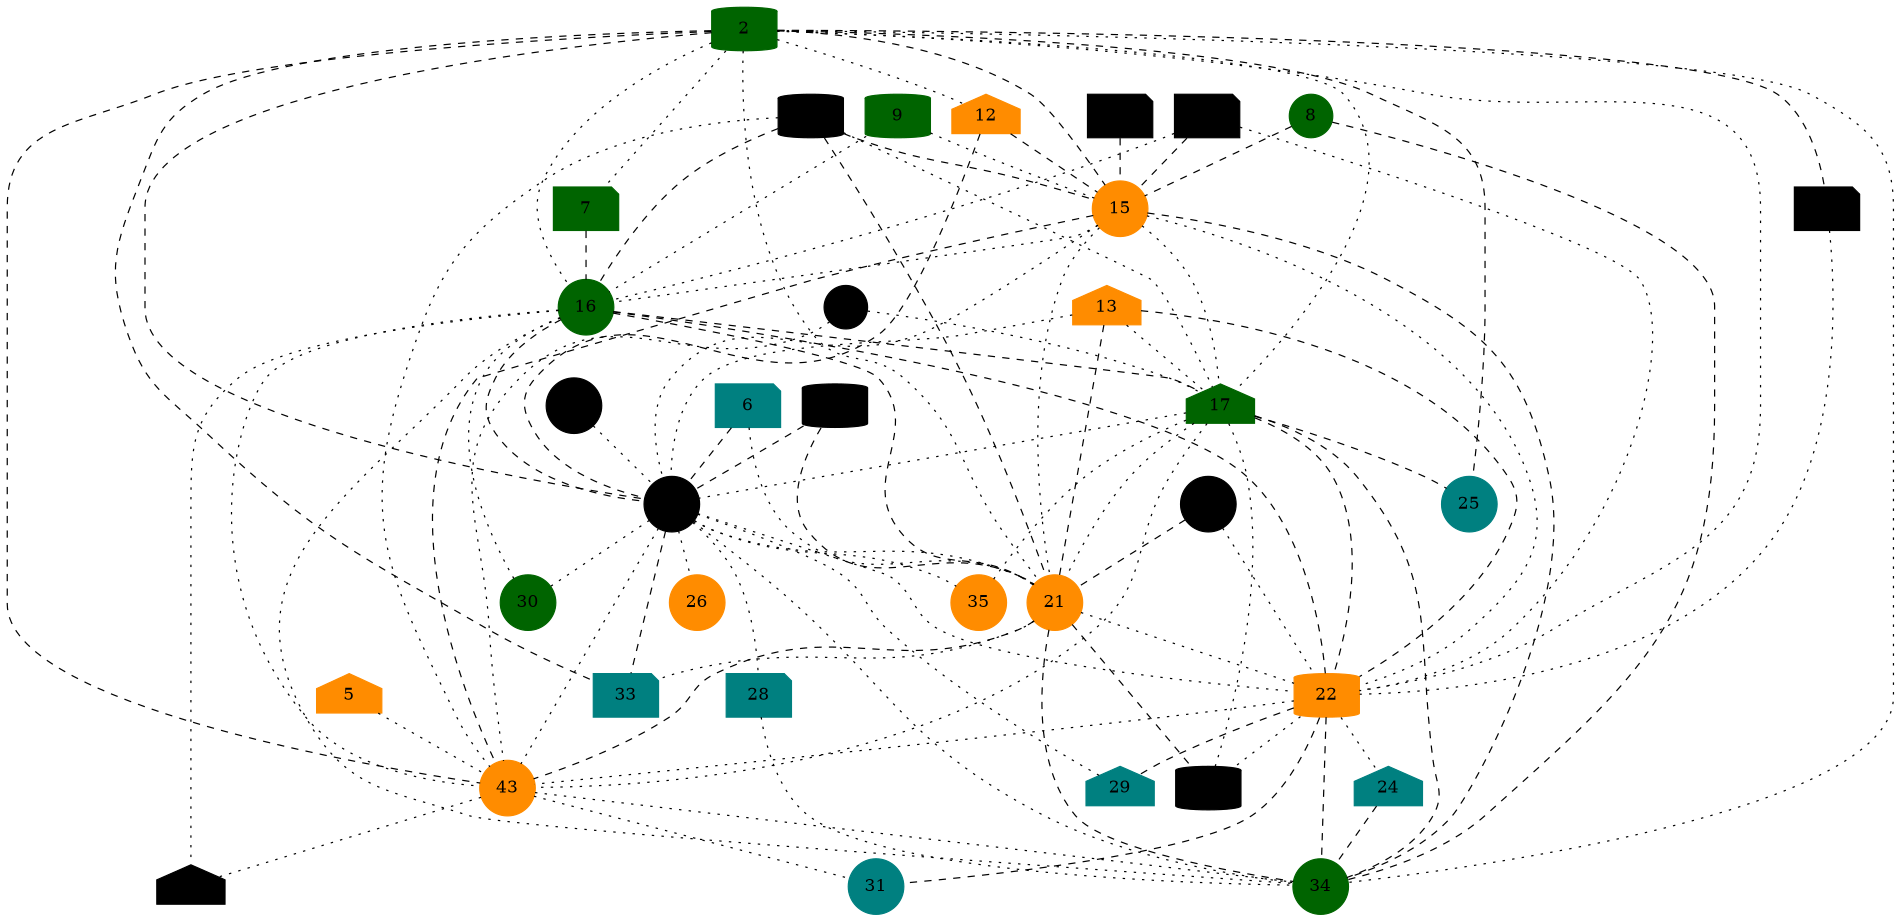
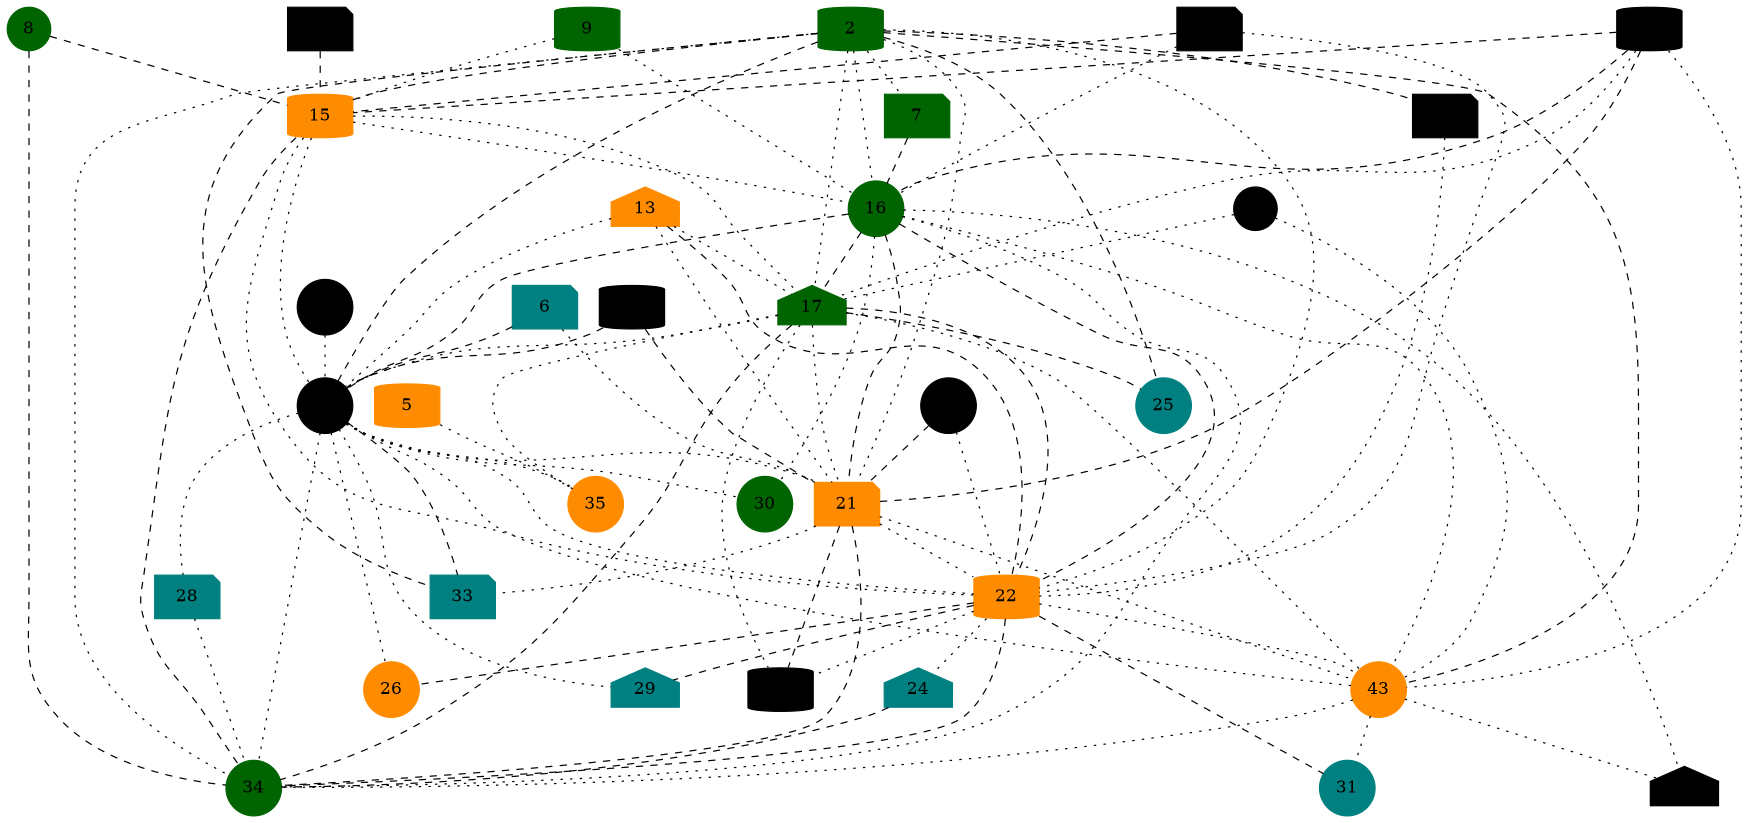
node "12": removed
node "15": shape circle -> cylinder
edge "15" -- "43": removed
edge "15" -- "21": removed
edge "13" -- "21": style dashed -> dotted
node "21": shape circle -> note
edge "22" -- "26": added
edge "21" -- "43": style dashed -> dotted
node "5": shape house -> cylinder
edge "5" -- "43": now "5" -- "35"
